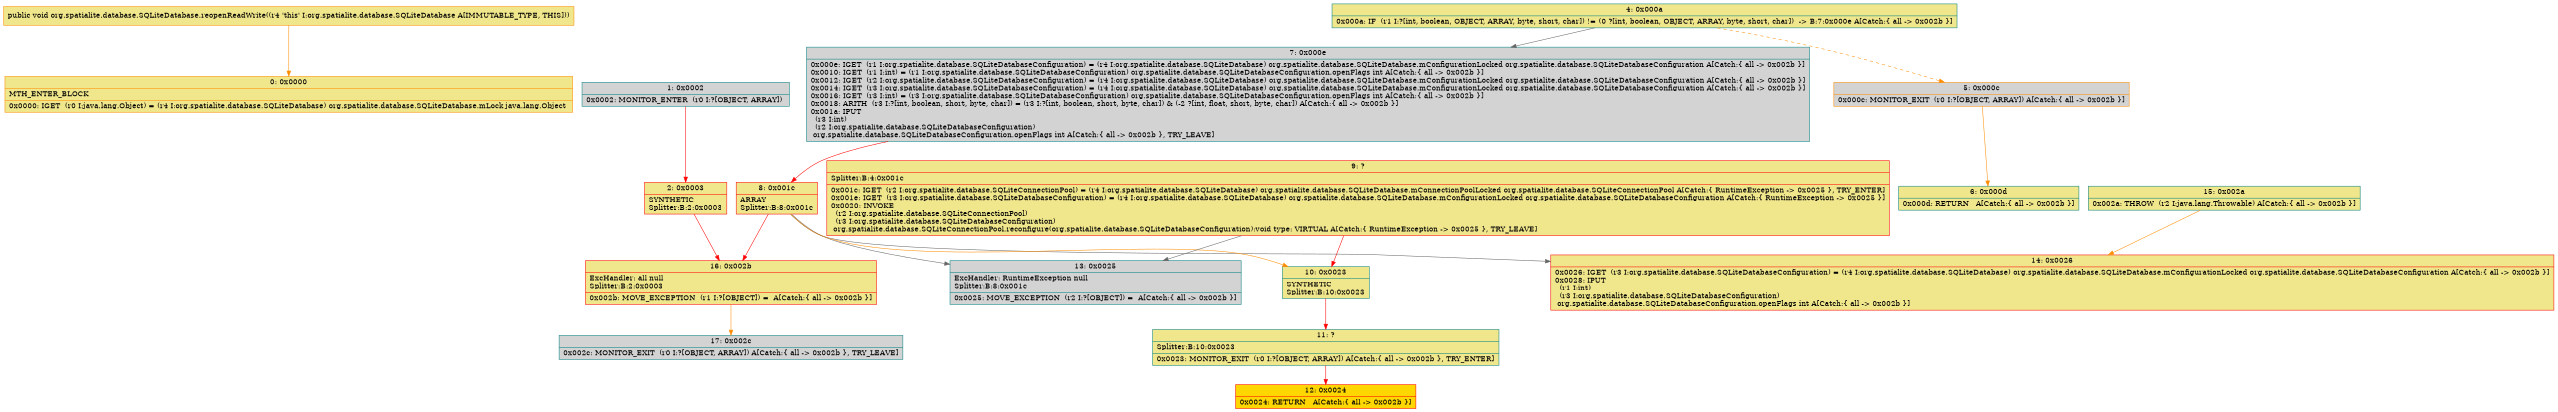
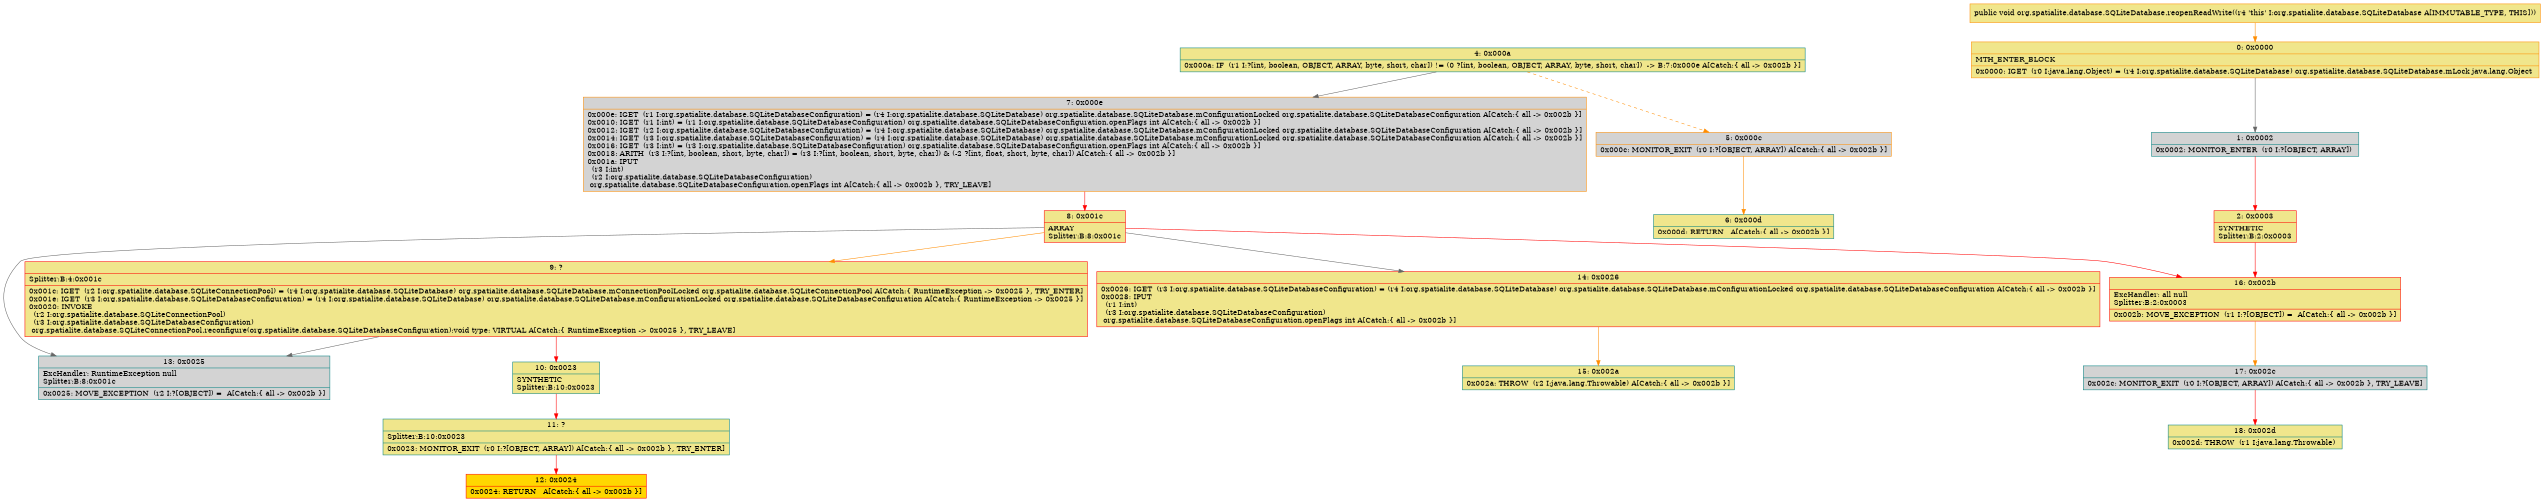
node "7: 0x000e": color teal -> darkorange
edge "0: 0x0000" -> "1: 0x0002": added
edge "15: 0x002a" -> "14: 0x0026": reversed
edge "8: 0x001c" -> "10: 0x0023": now "8: 0x001c" -> "9: ?"
node "18: 0x002d": added
